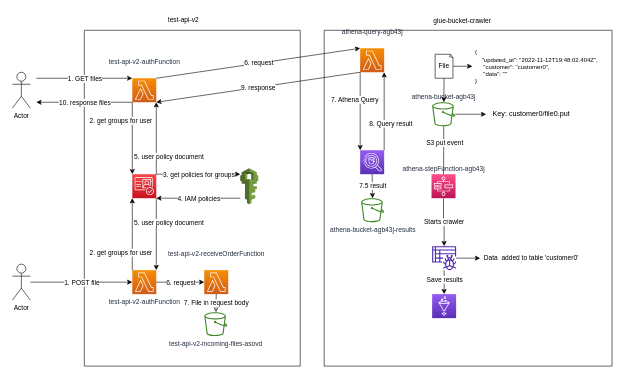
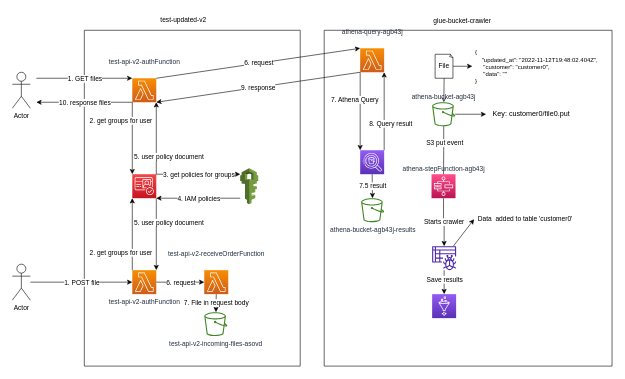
node "test-api-v2": label "test-api-v2" -> "test-updated-v2"
edge "File" -> "athena-bucket-agb43j": arrowhead classic -> open
node "Data added to table 'customer0'": moved (531, 258) -> (525, 219)
edge "test-api-v2-receiveOrderFunction" -> "test-api-v2-incoming-files-asovd": arrowhead open -> classic
